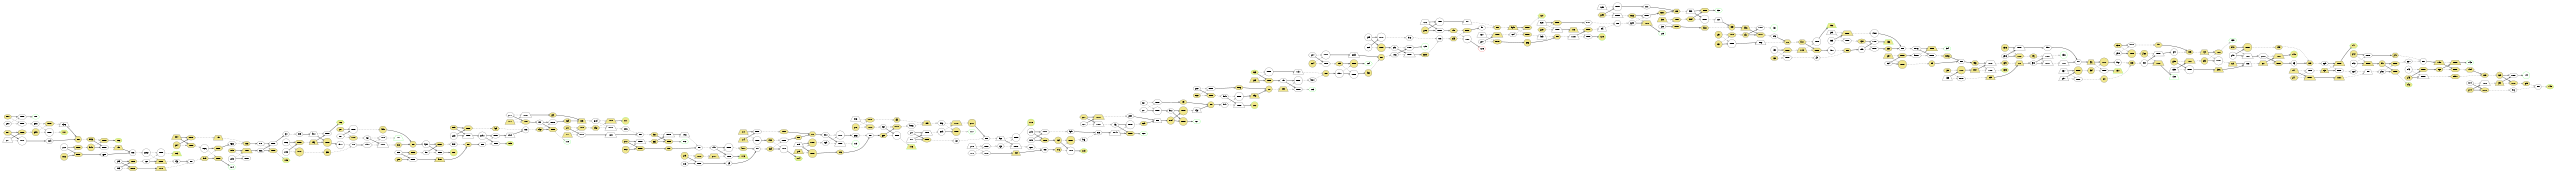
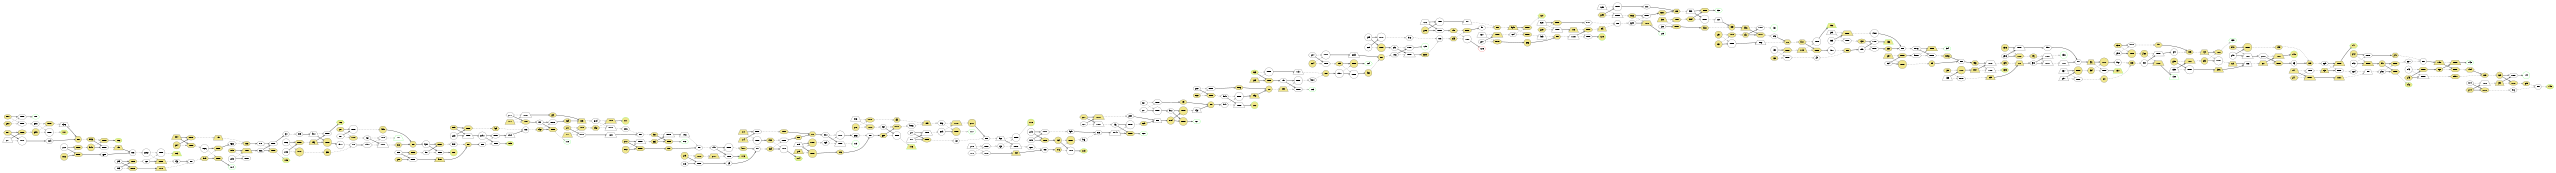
node "cdj": fillcolor white -> khaki
node "y00": fillcolor white -> khaki
